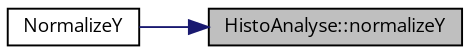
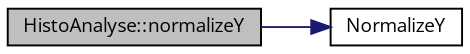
edge "NormalizeY" -> "HistoAnalyse::normalizeY": reversed
